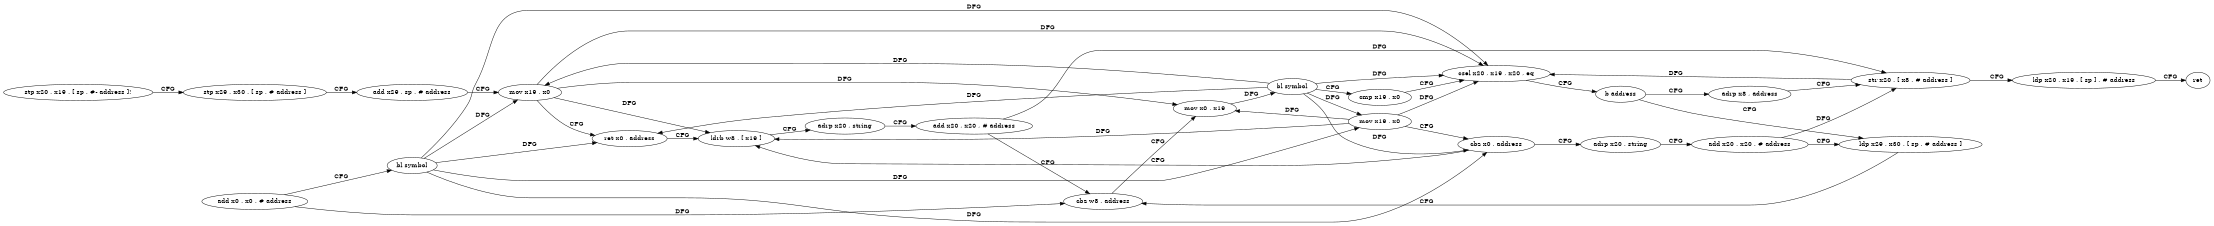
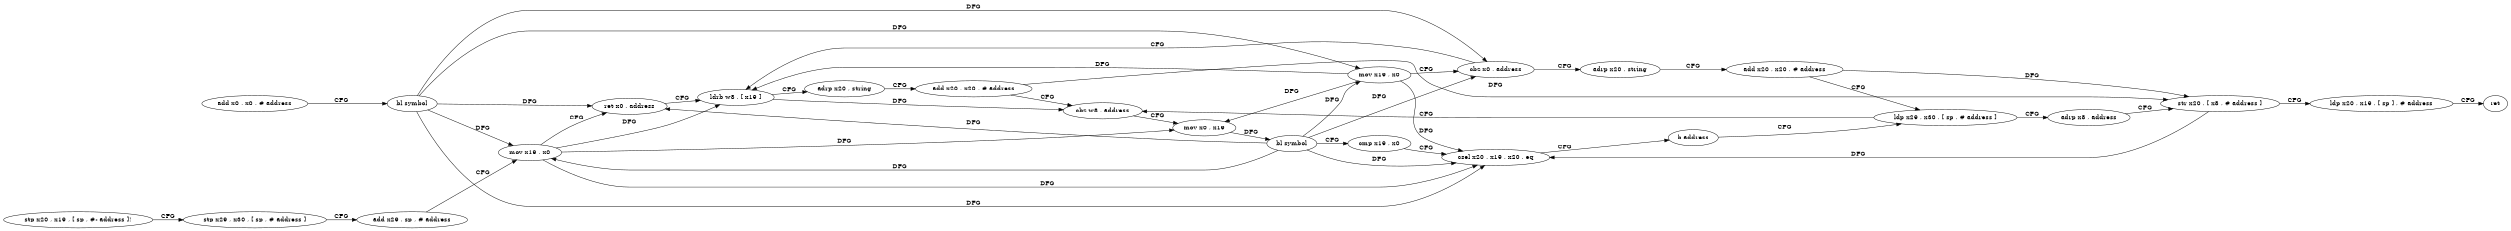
edge "b address" -> "adrp x8 , address": now "ldp x29 , x30 , [ sp , # address ]" -> "adrp x8 , address"
edge "add x0 , x0 , # address" -> "cbz w8 , address": now "ldrb w8 , [ x19 ]" -> "cbz w8 , address"
